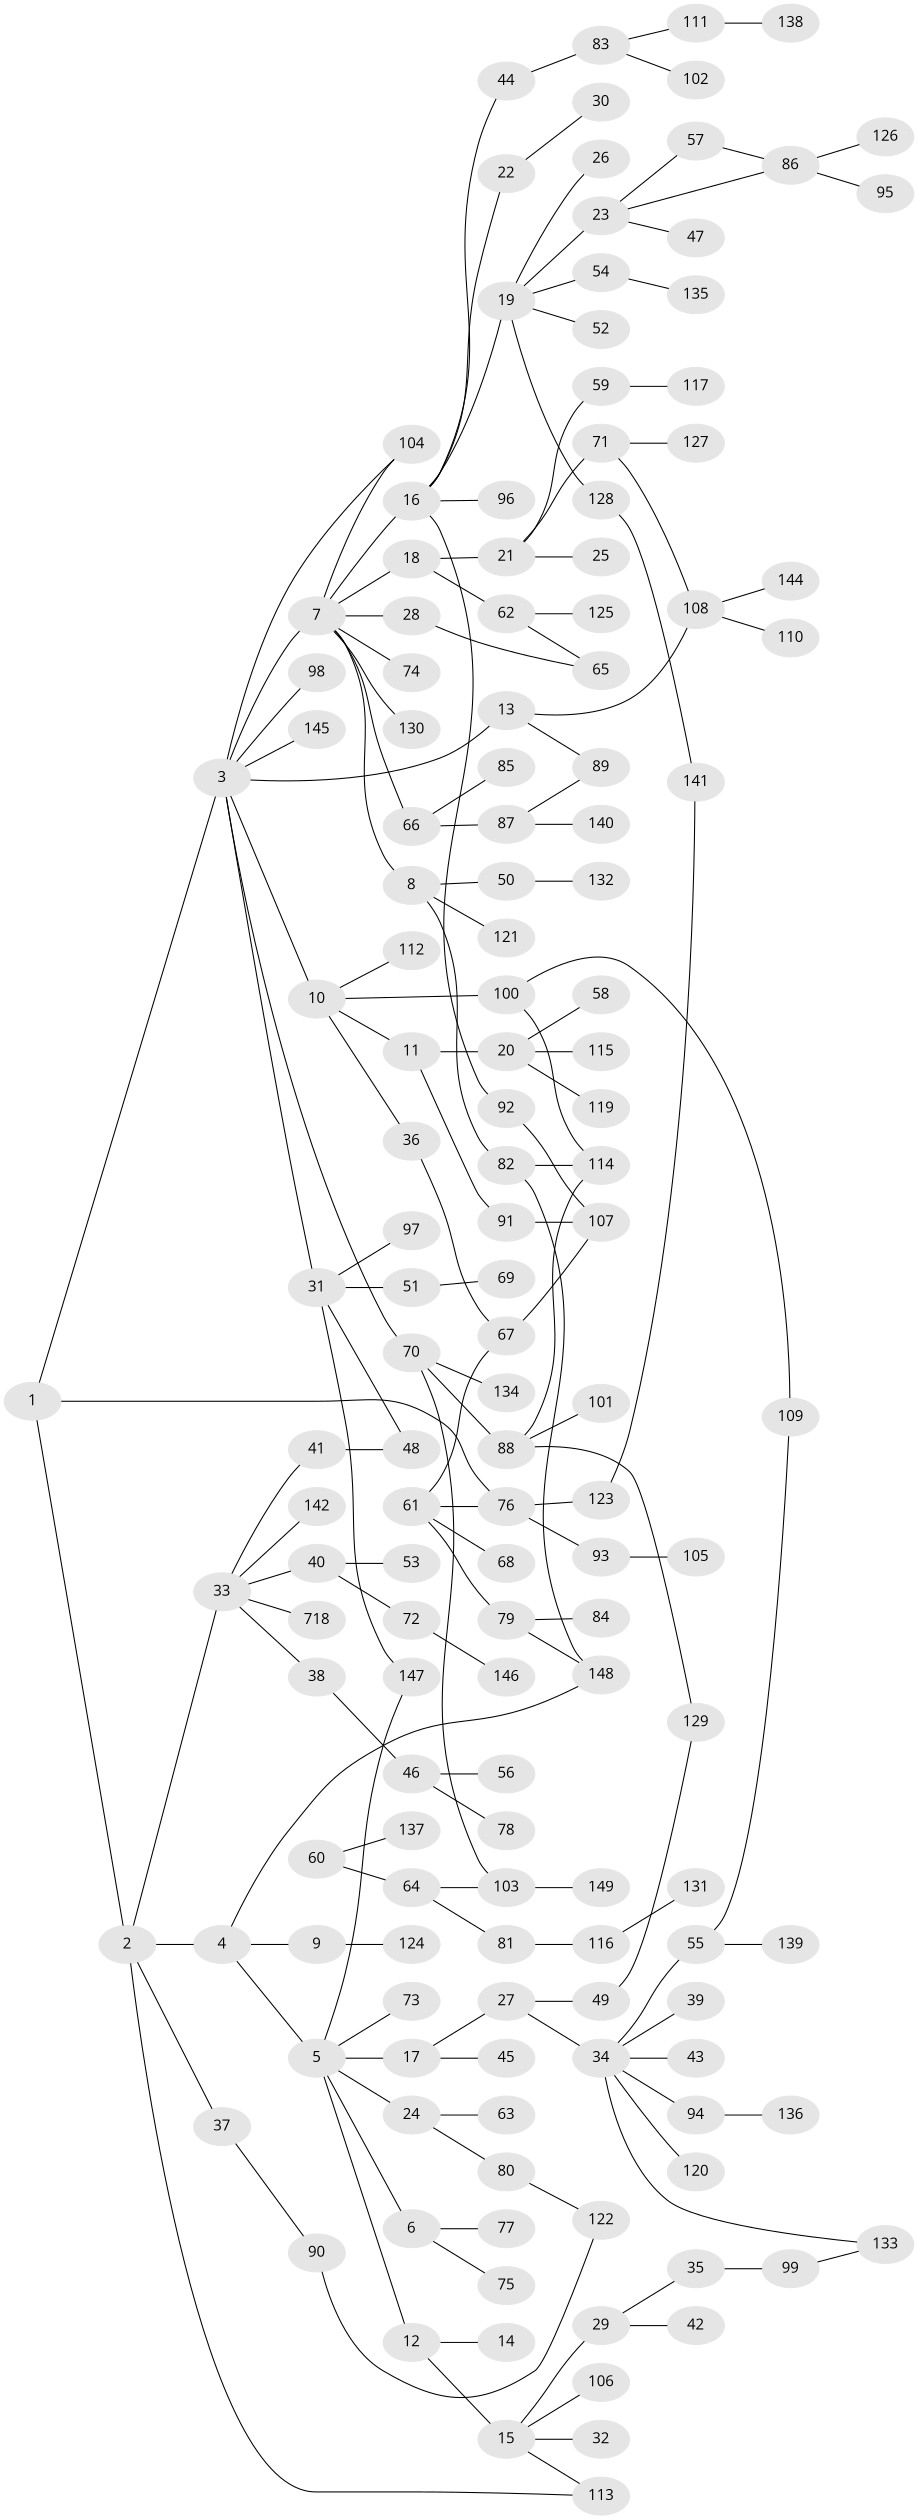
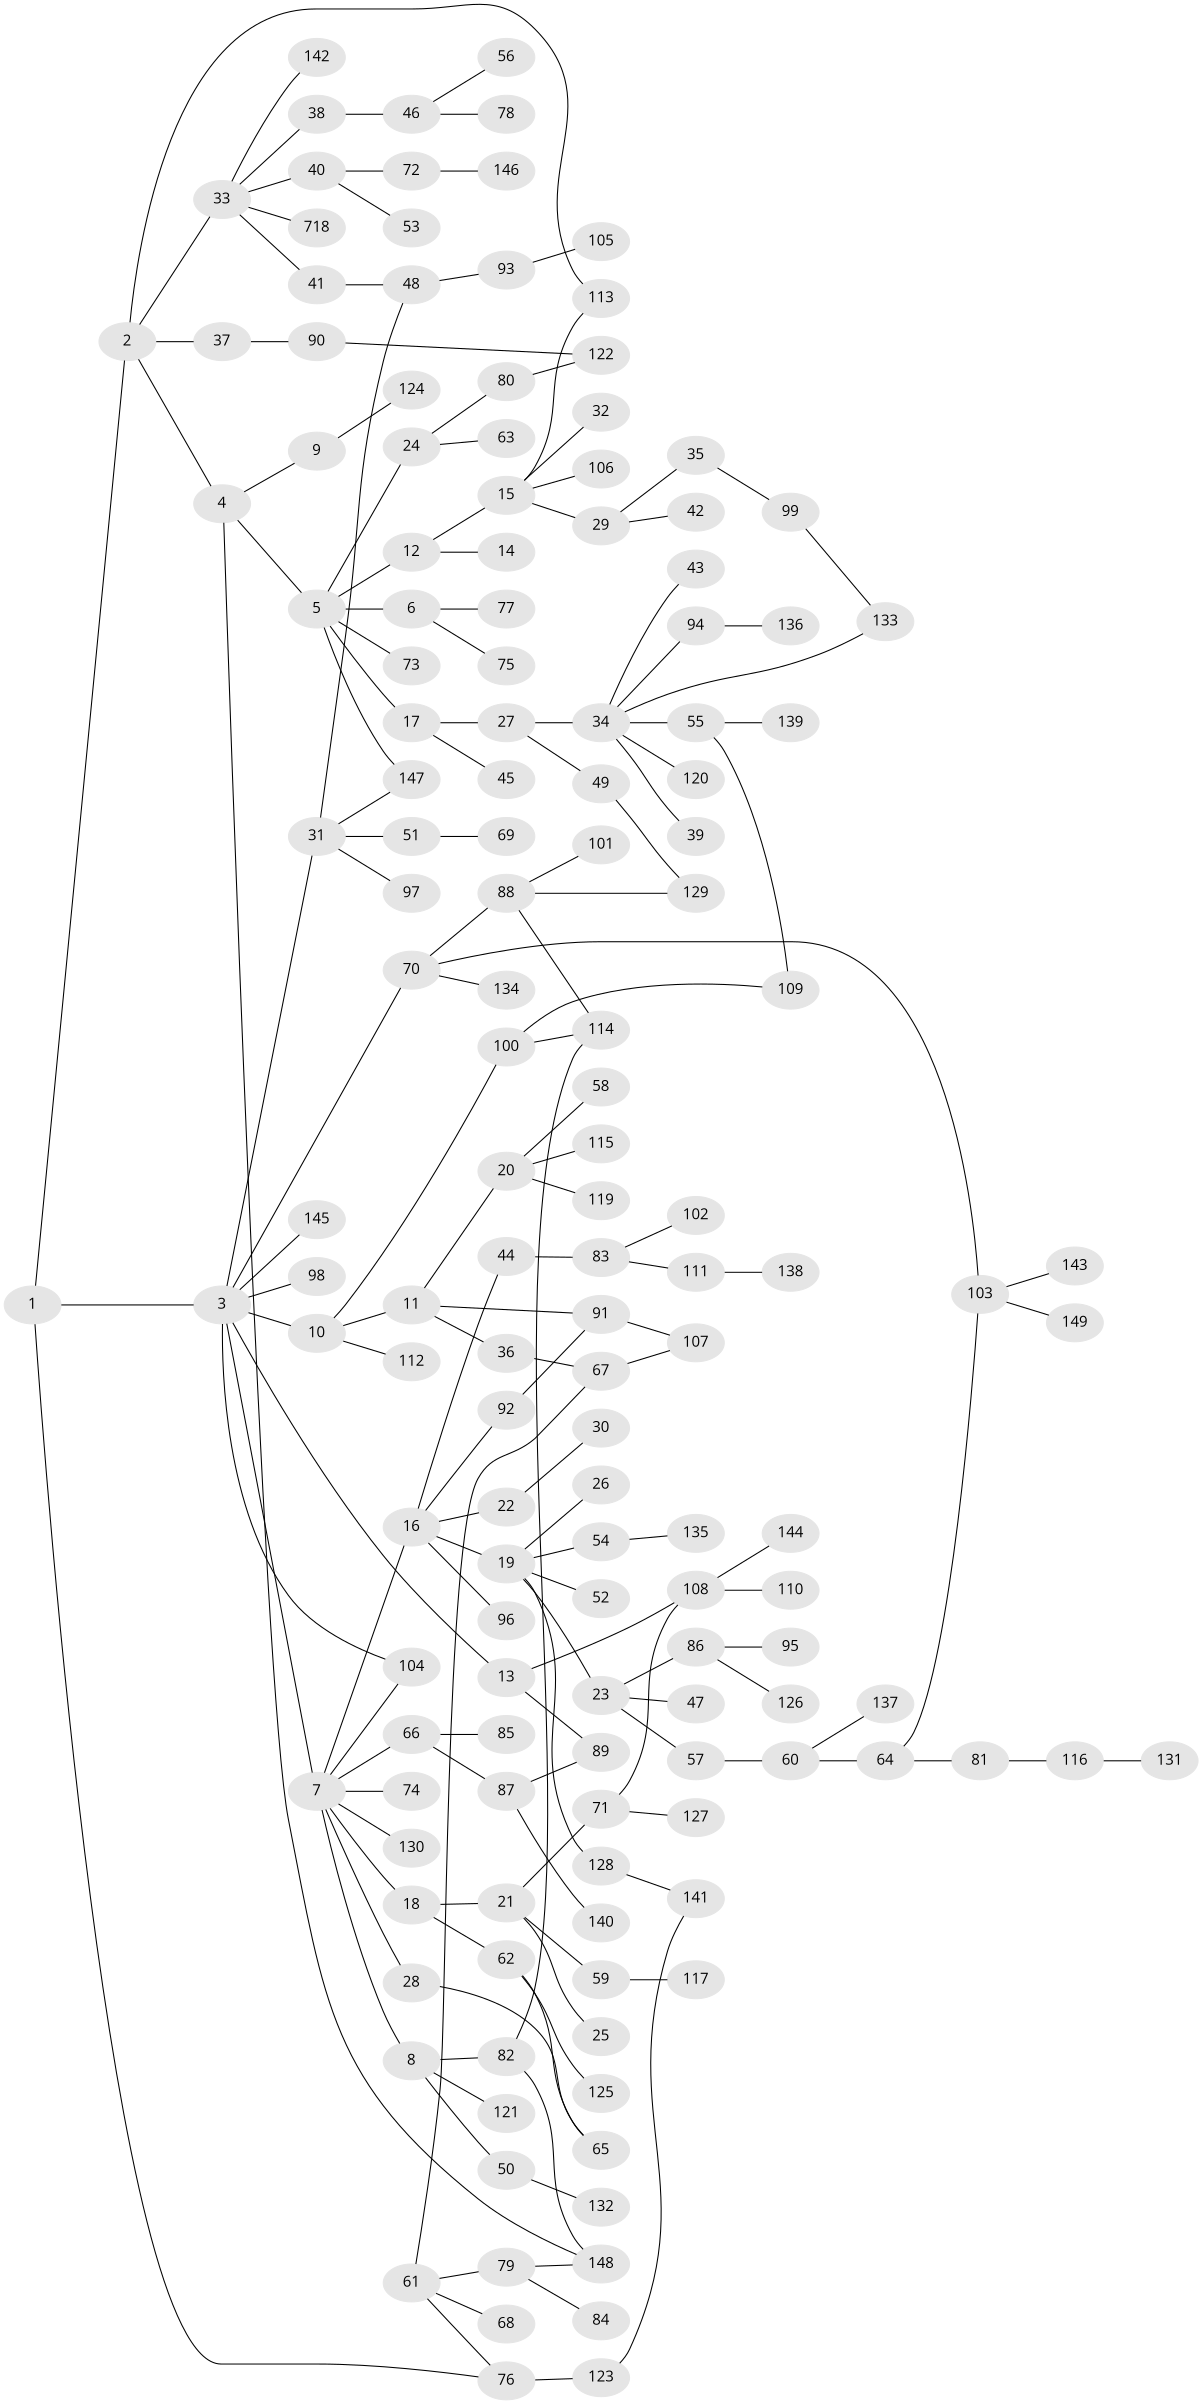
edge "57" -- "86": now "57" -- "60"
edge "10" -- "36": now "11" -- "36"
edge "92" -- "107": now "92" -- "91"
node "143": added
edge "76" -- "93": now "48" -- "93"
